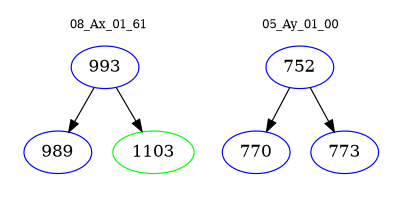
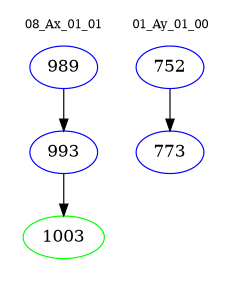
cluster "08_Ax_01_61": label "08_Ax_01_61" -> "08_Ax_01_01"
cluster "05_Ay_01_00": label "05_Ay_01_00" -> "01_Ay_01_00"
edge "993" -> "989": reversed
node "1103": label "1103" -> "1003"
node "770": removed
